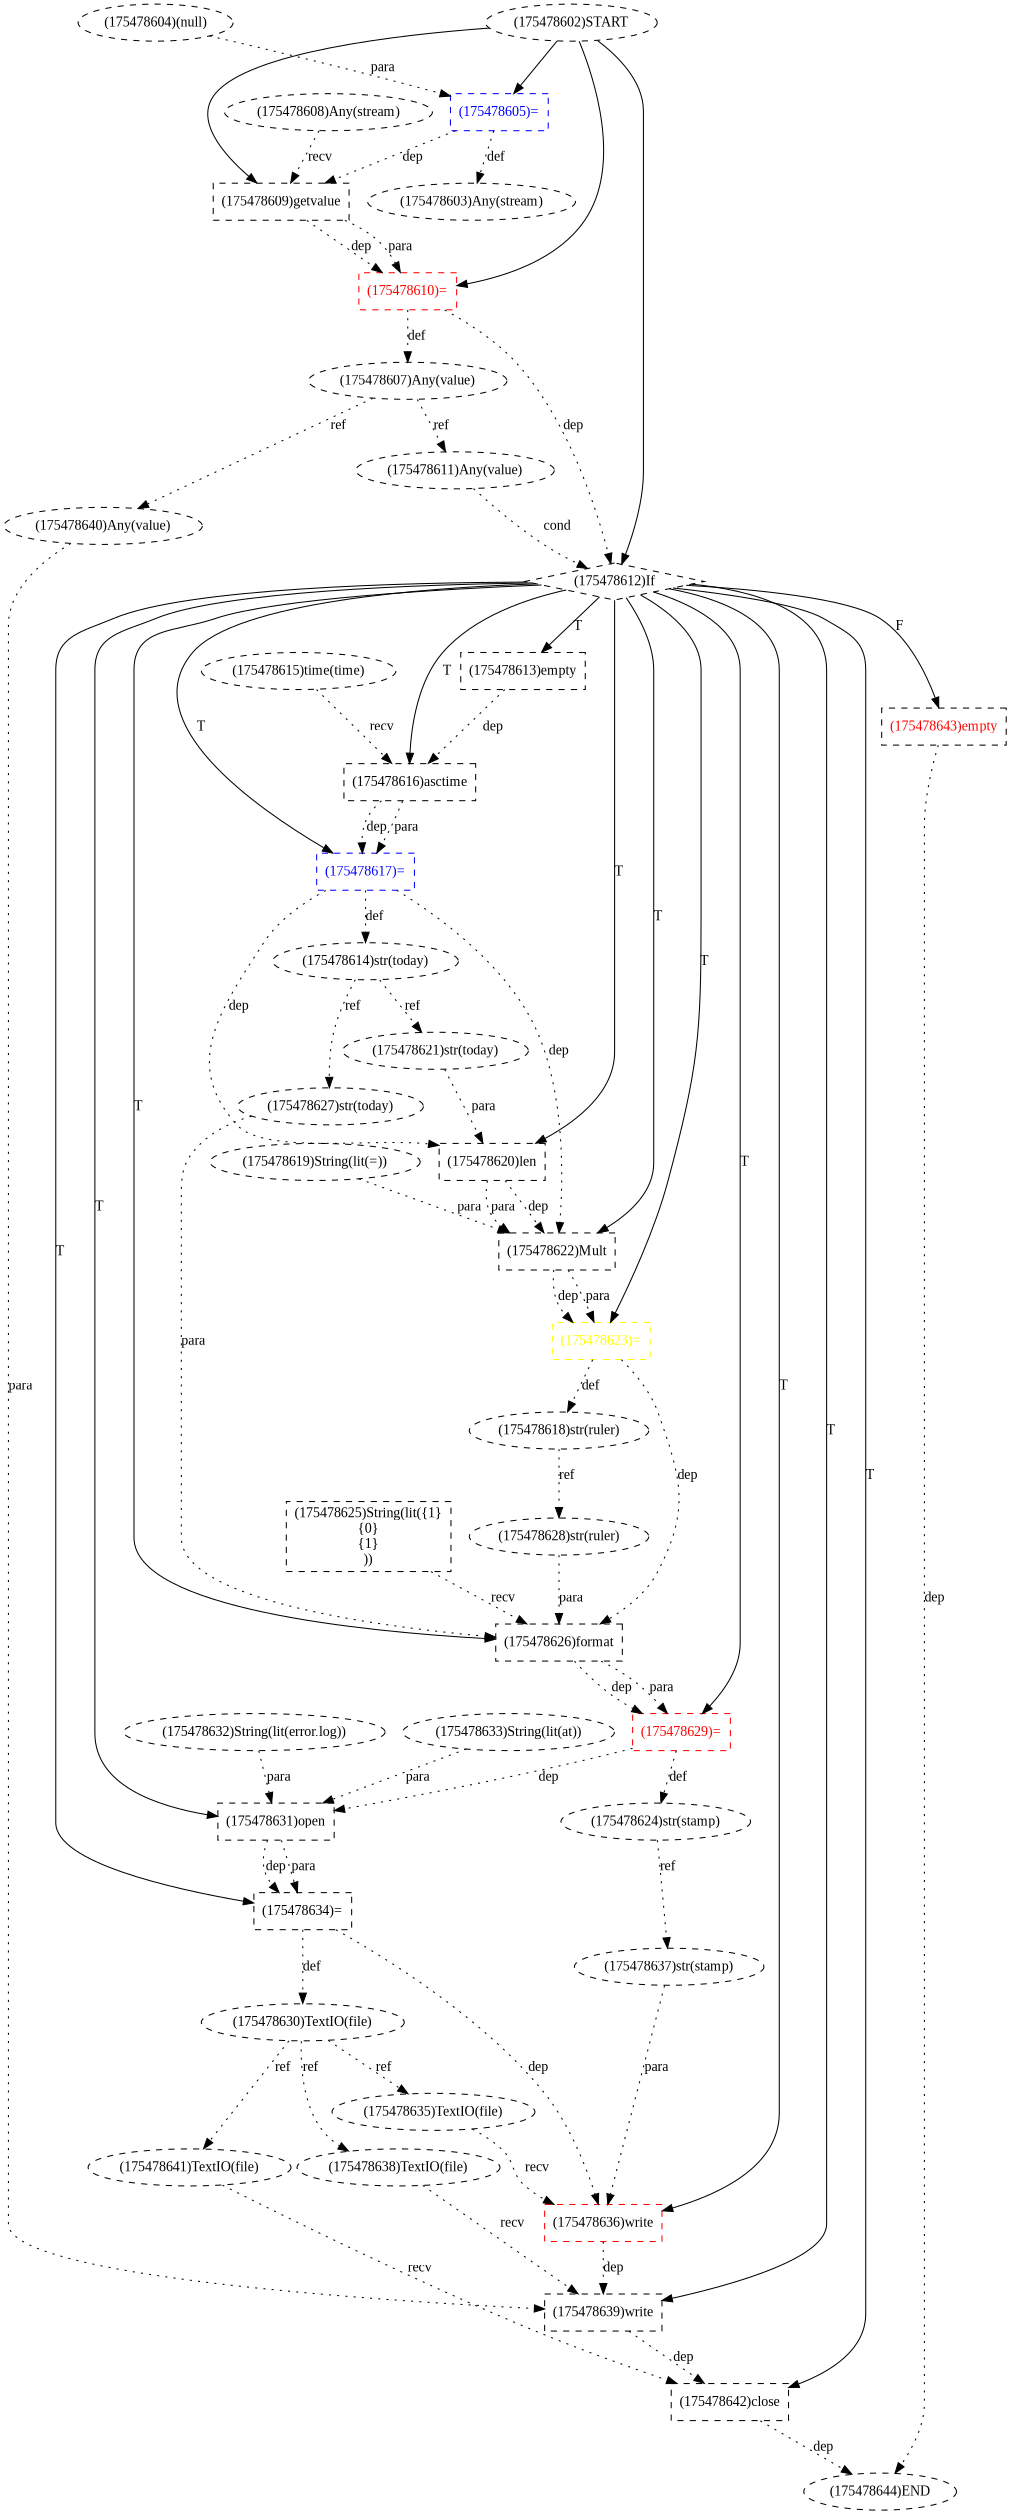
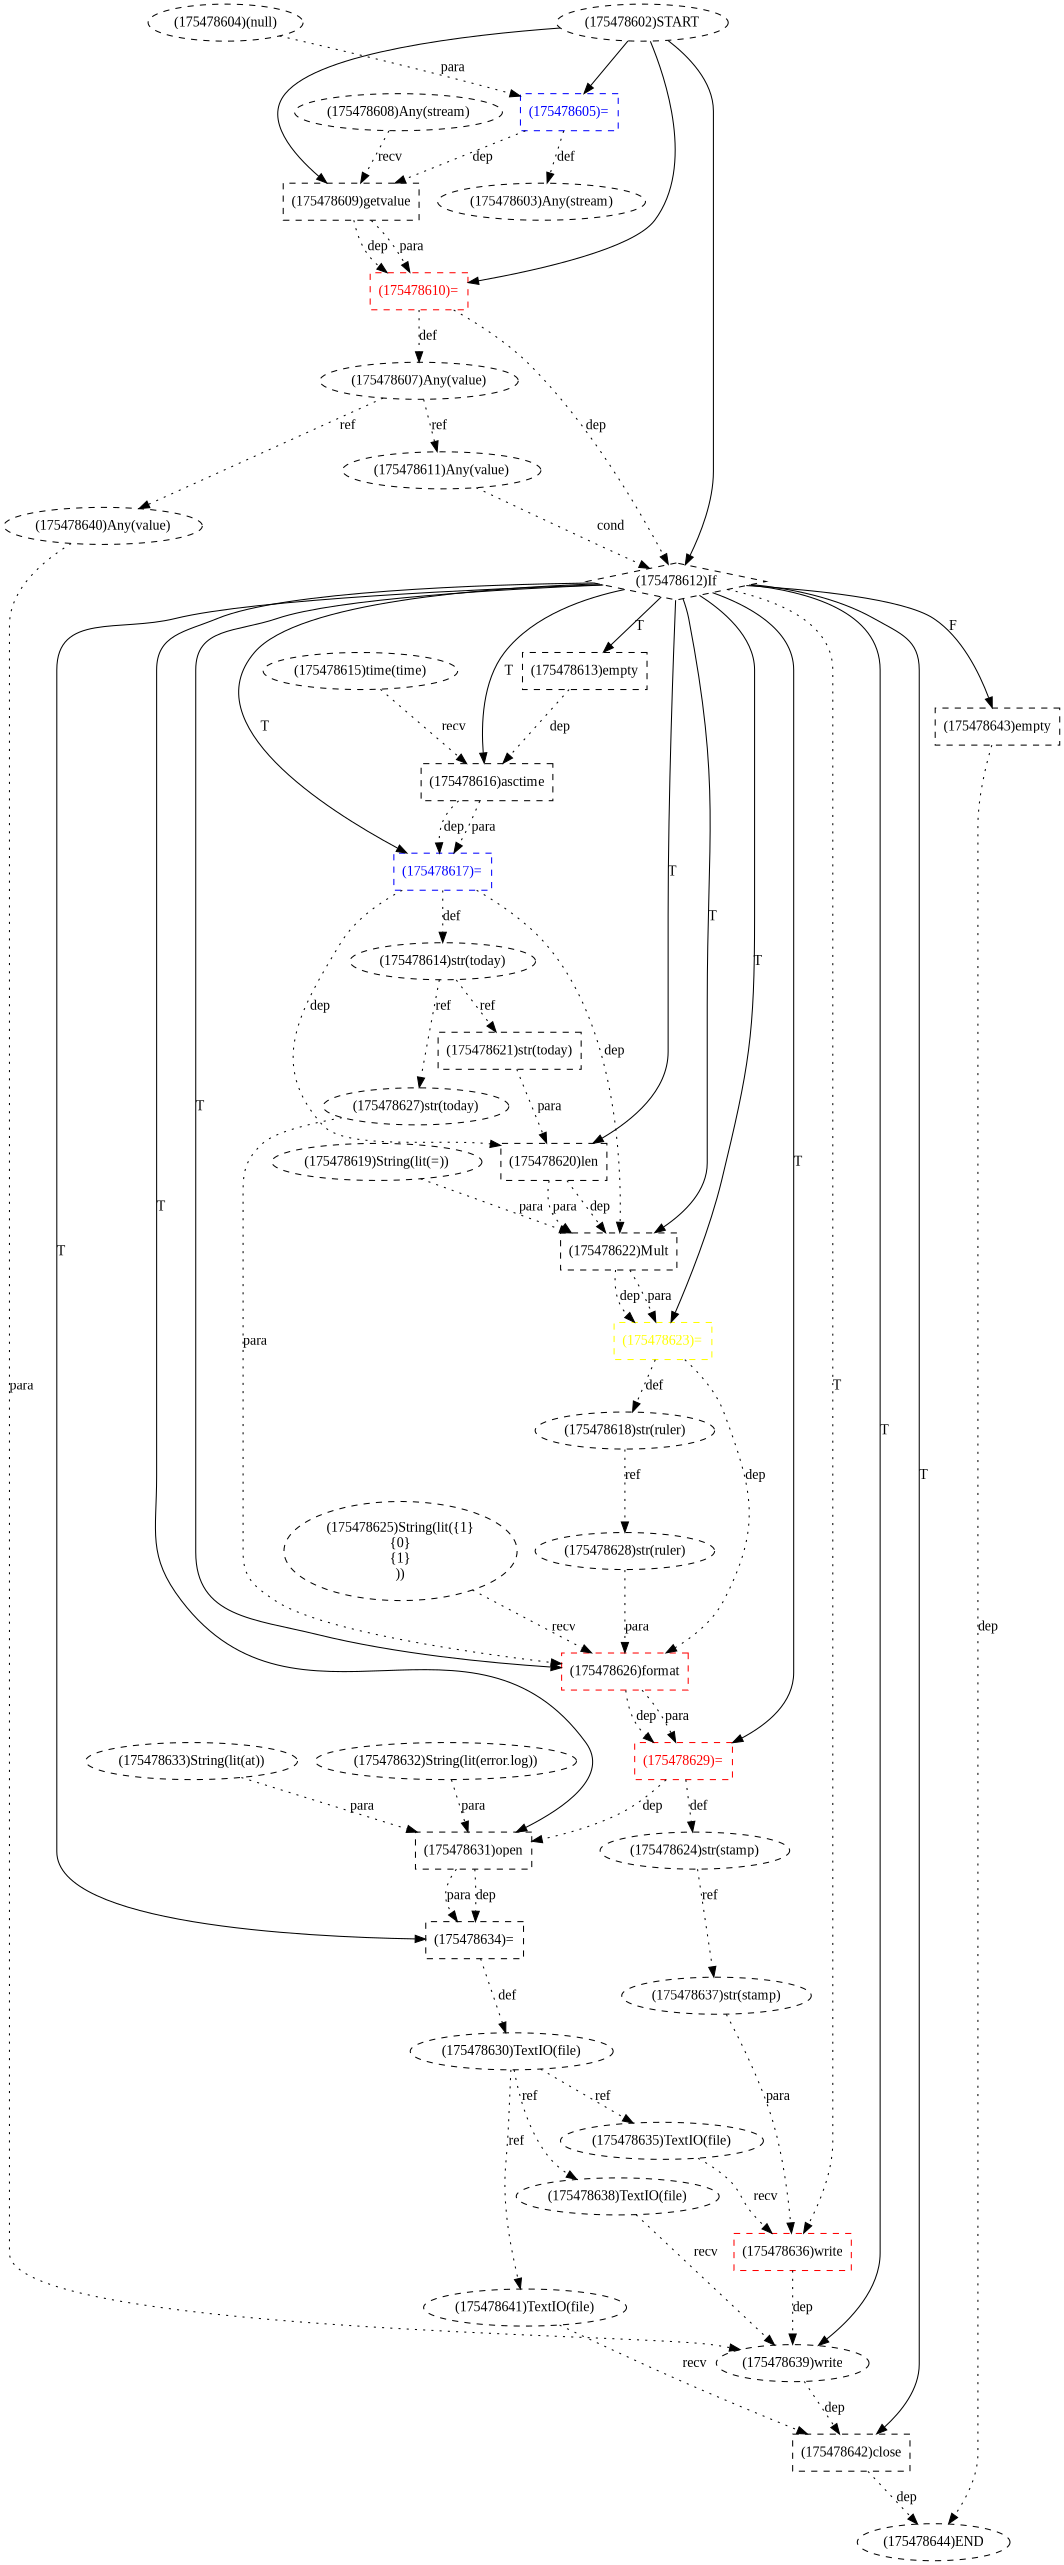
node "(175478643)empty": fontcolor red -> black
node "(175478621)str(today)": shape ellipse -> box
edge "(175478612)If" -> "(175478636)write": style solid -> dotted
node "(175478625)String(lit({1} {0} {1} ))": shape box -> ellipse
node "(175478626)format": color black -> red
edge "(175478634)=" -> "(175478636)write": removed, label "dep"
node "(175478639)write": shape box -> ellipse
